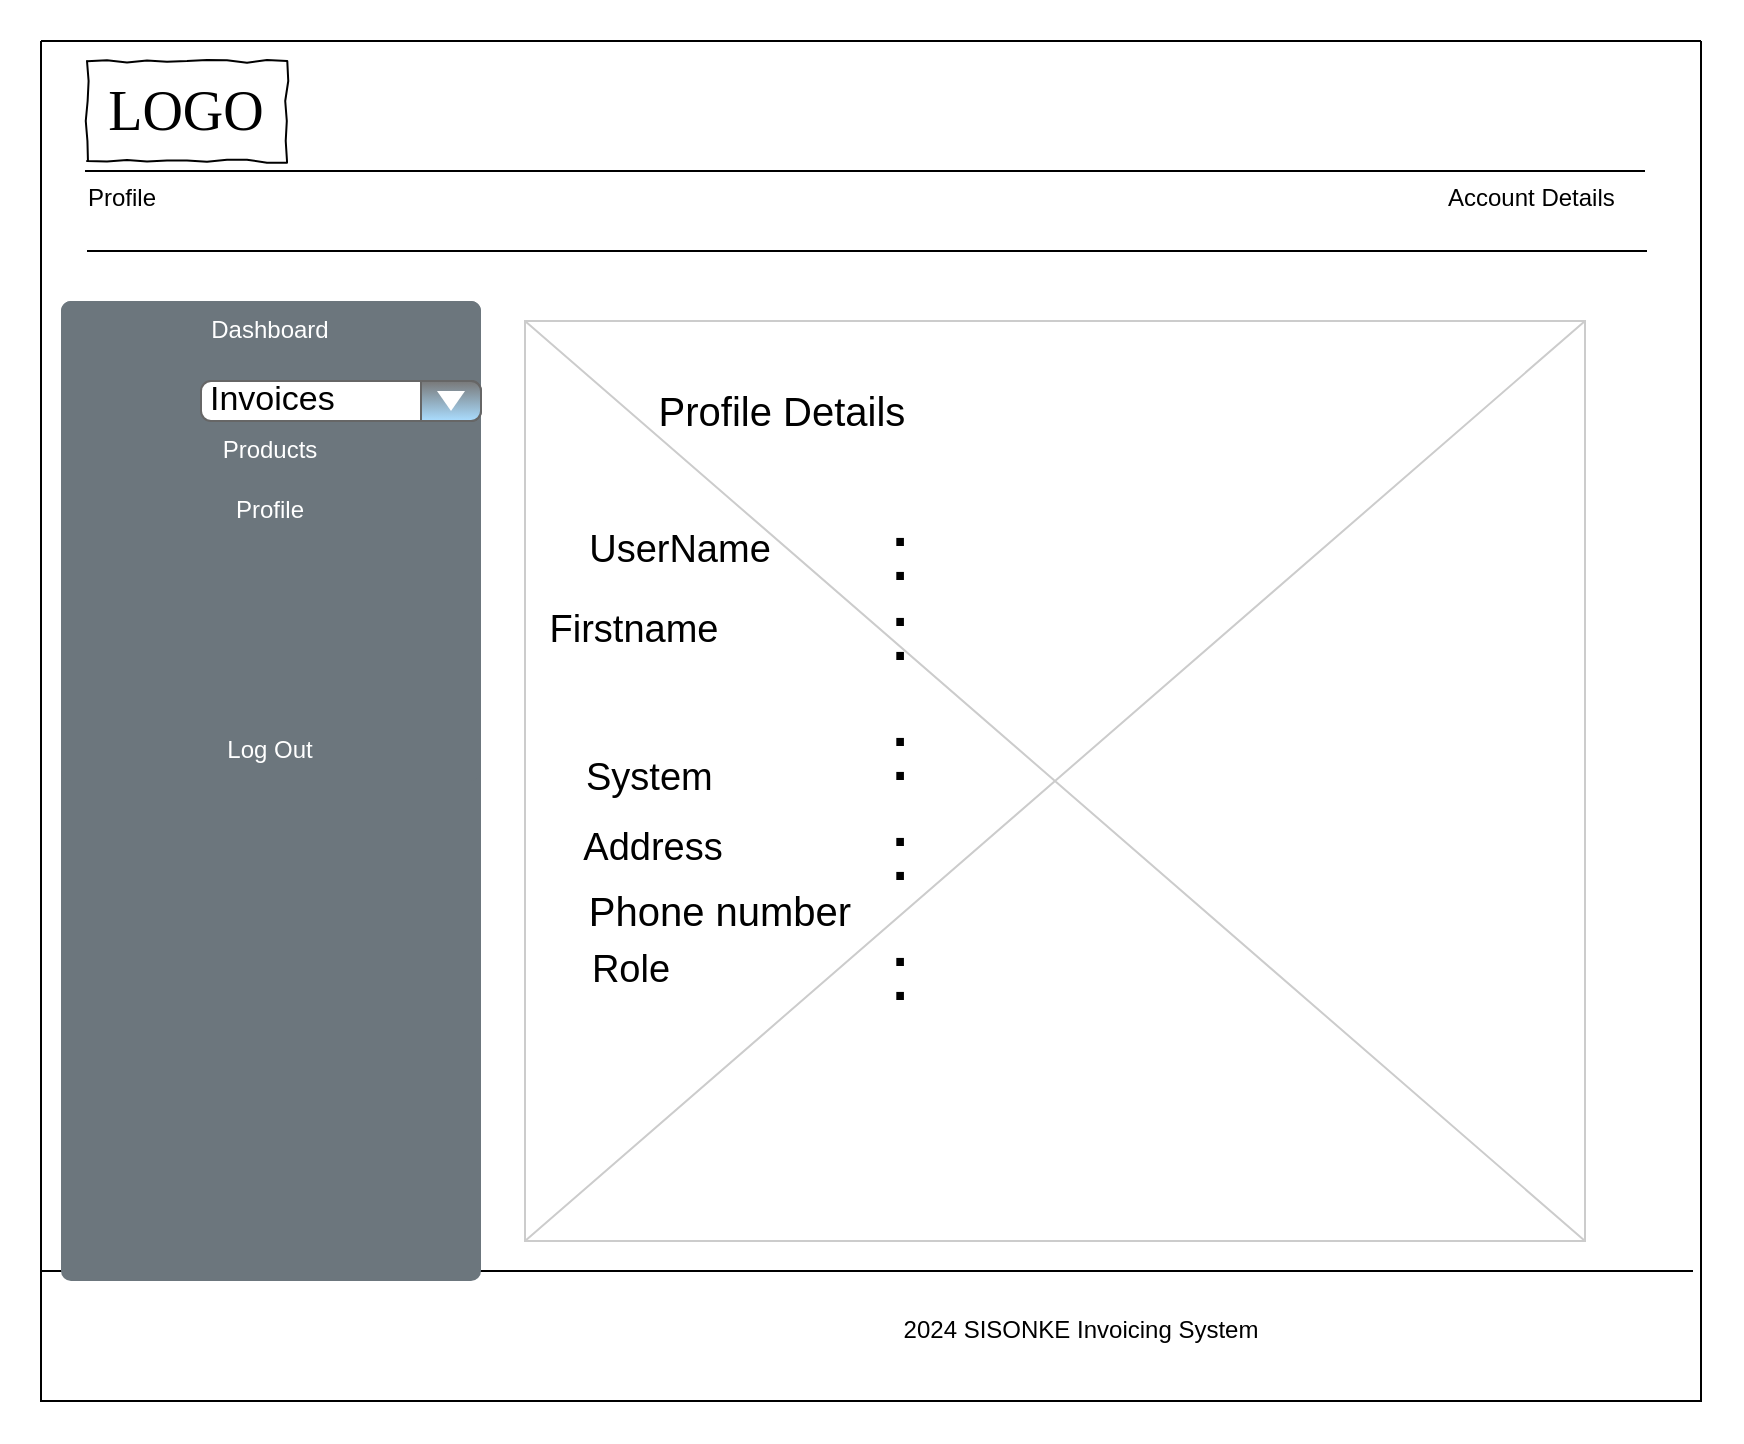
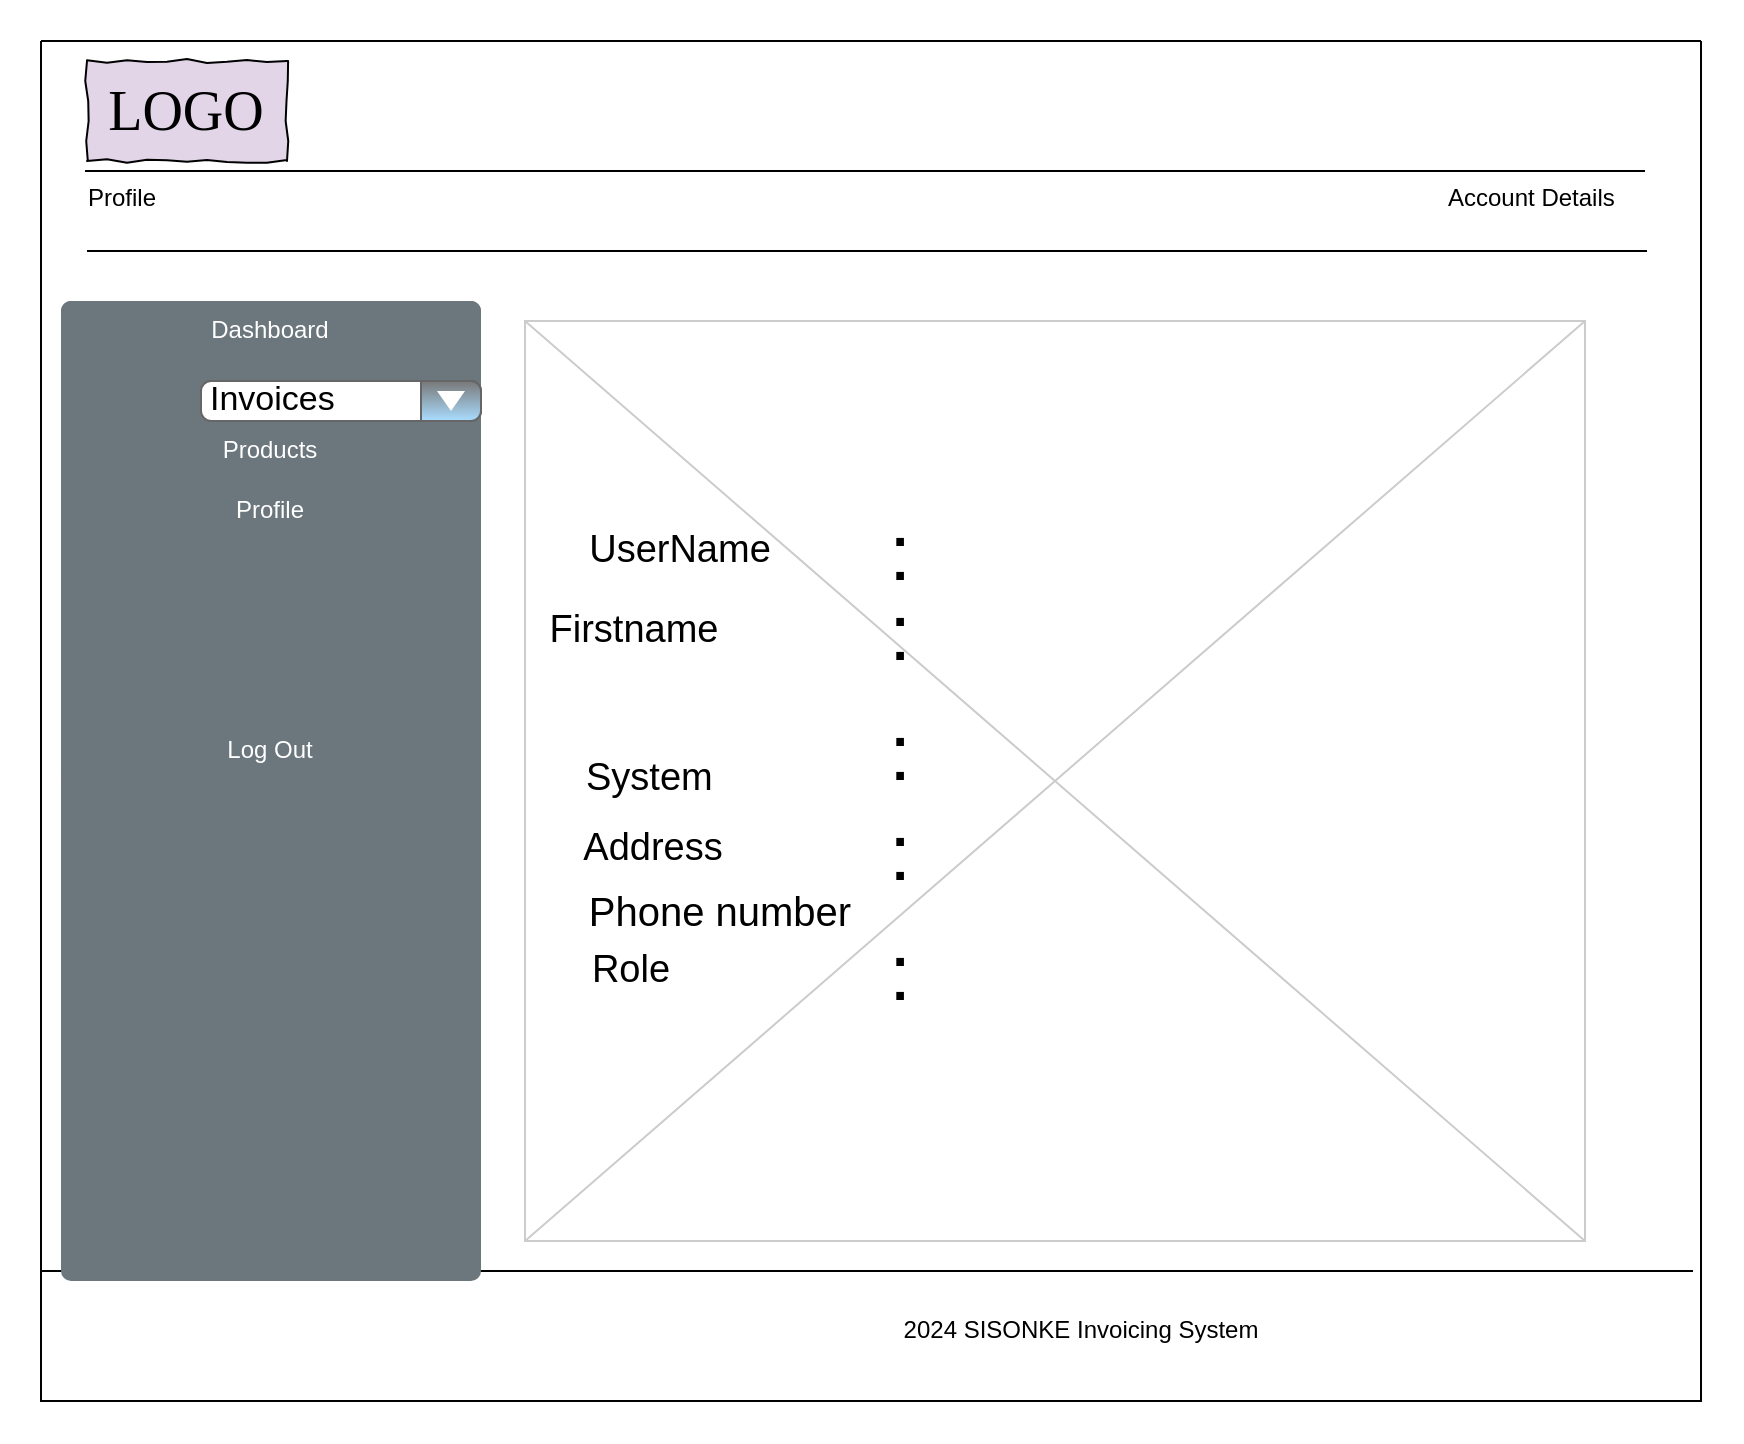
node "LOGO": fillcolor #ffffff -> #e1d5e7
node "Profile Details": removed
